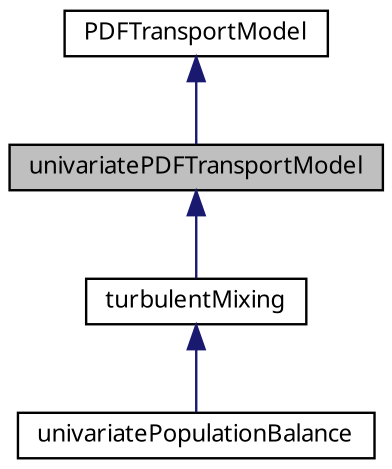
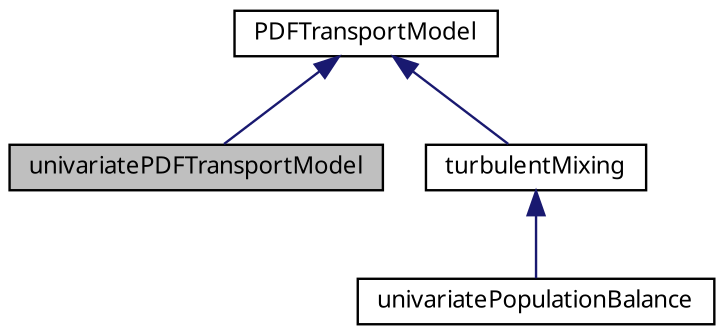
edge "turbulentMixing" -> "univariatePDFTransportModel": now "turbulentMixing" -> "PDFTransportModel"
